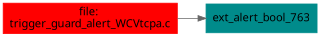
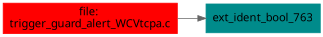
node "ext_alert_bool_763": label "ext_alert_bool_763" -> "ext_ident_bool_763"
